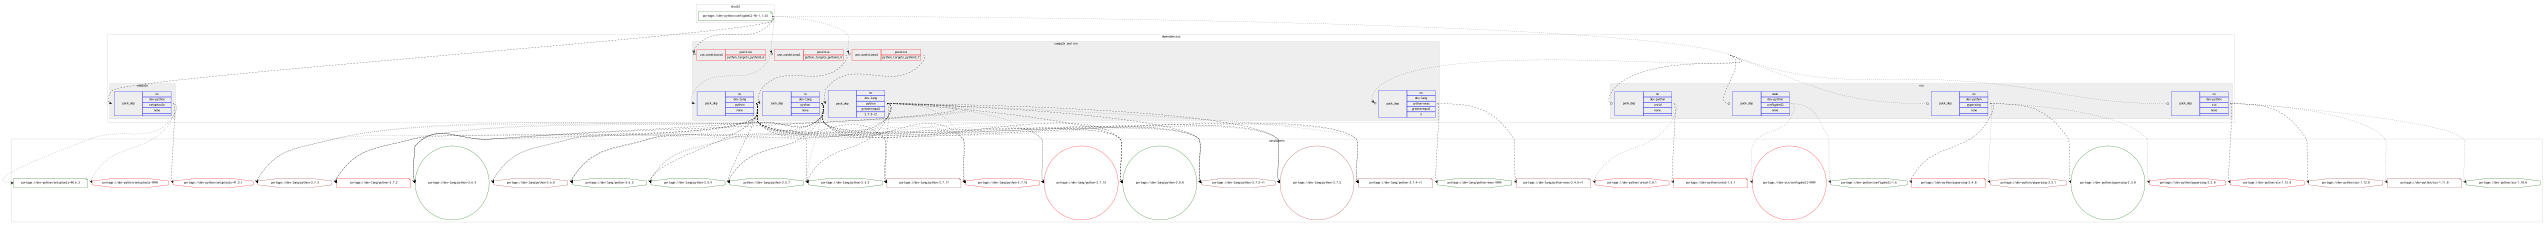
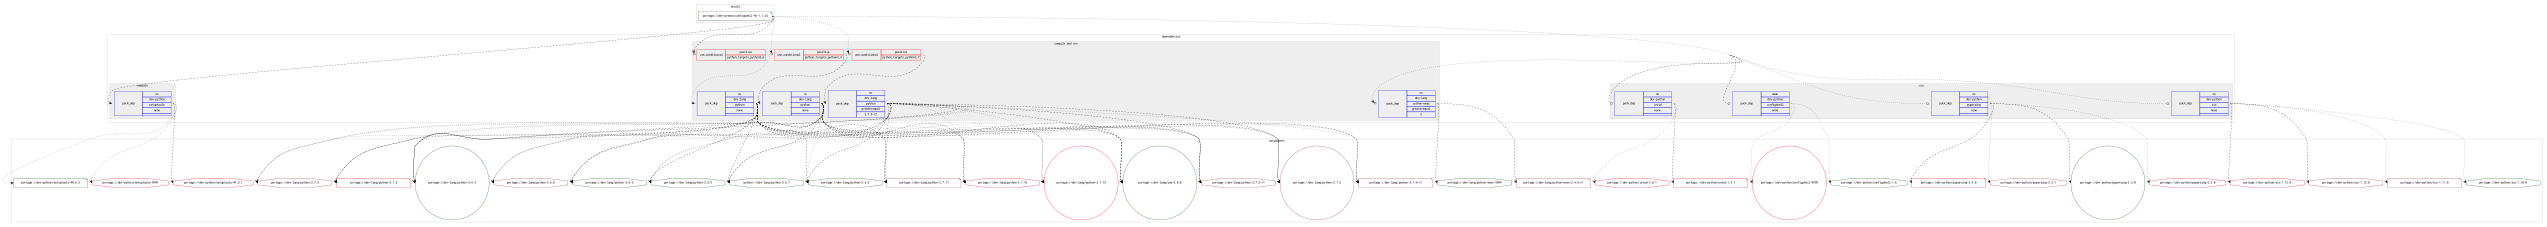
node "portage://dev-lang/python-3.8.0": label "portage://dev-lang/python-3.8.0" -> "portage://dev-lang/use-3.8.0"
node "portage://dev-six/configshell-9999": label "portage://dev-six/configshell-9999" -> "portage://dev-python/configshell-9999"
